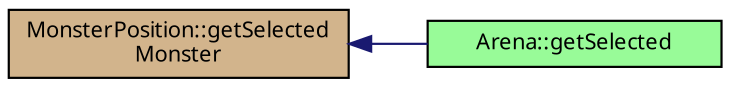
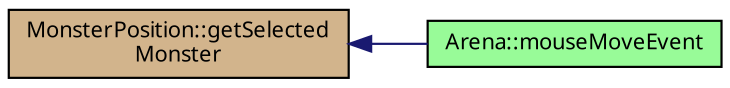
node "Arena::getSelected": label "Arena::getSelected" -> "Arena::mouseMoveEvent"
